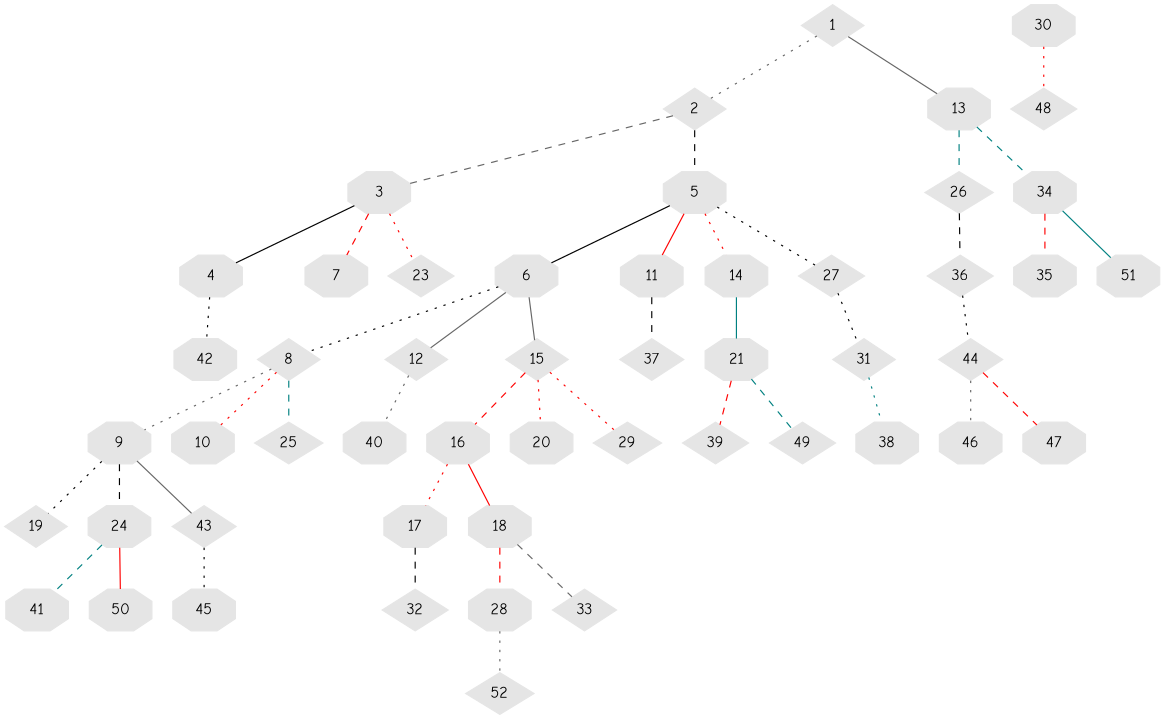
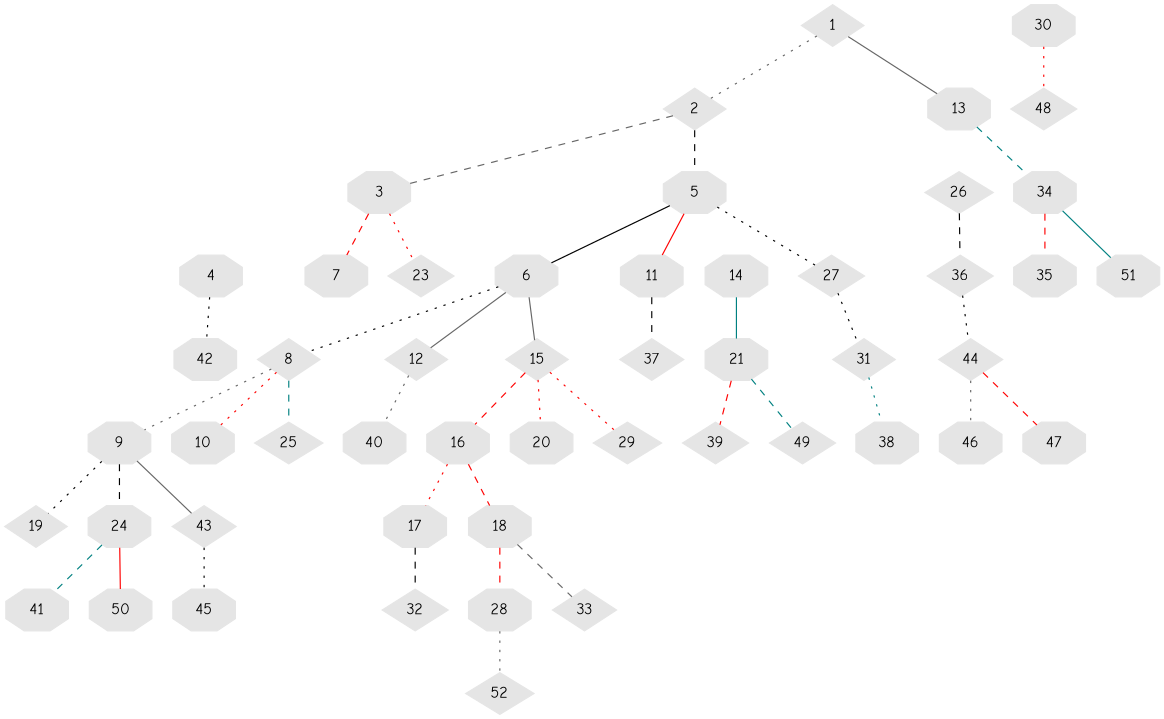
edge "13" -- "26": removed
edge "3" -- "4": removed
edge "5" -- "14": removed
edge "16" -- "18": style solid -> dashed
